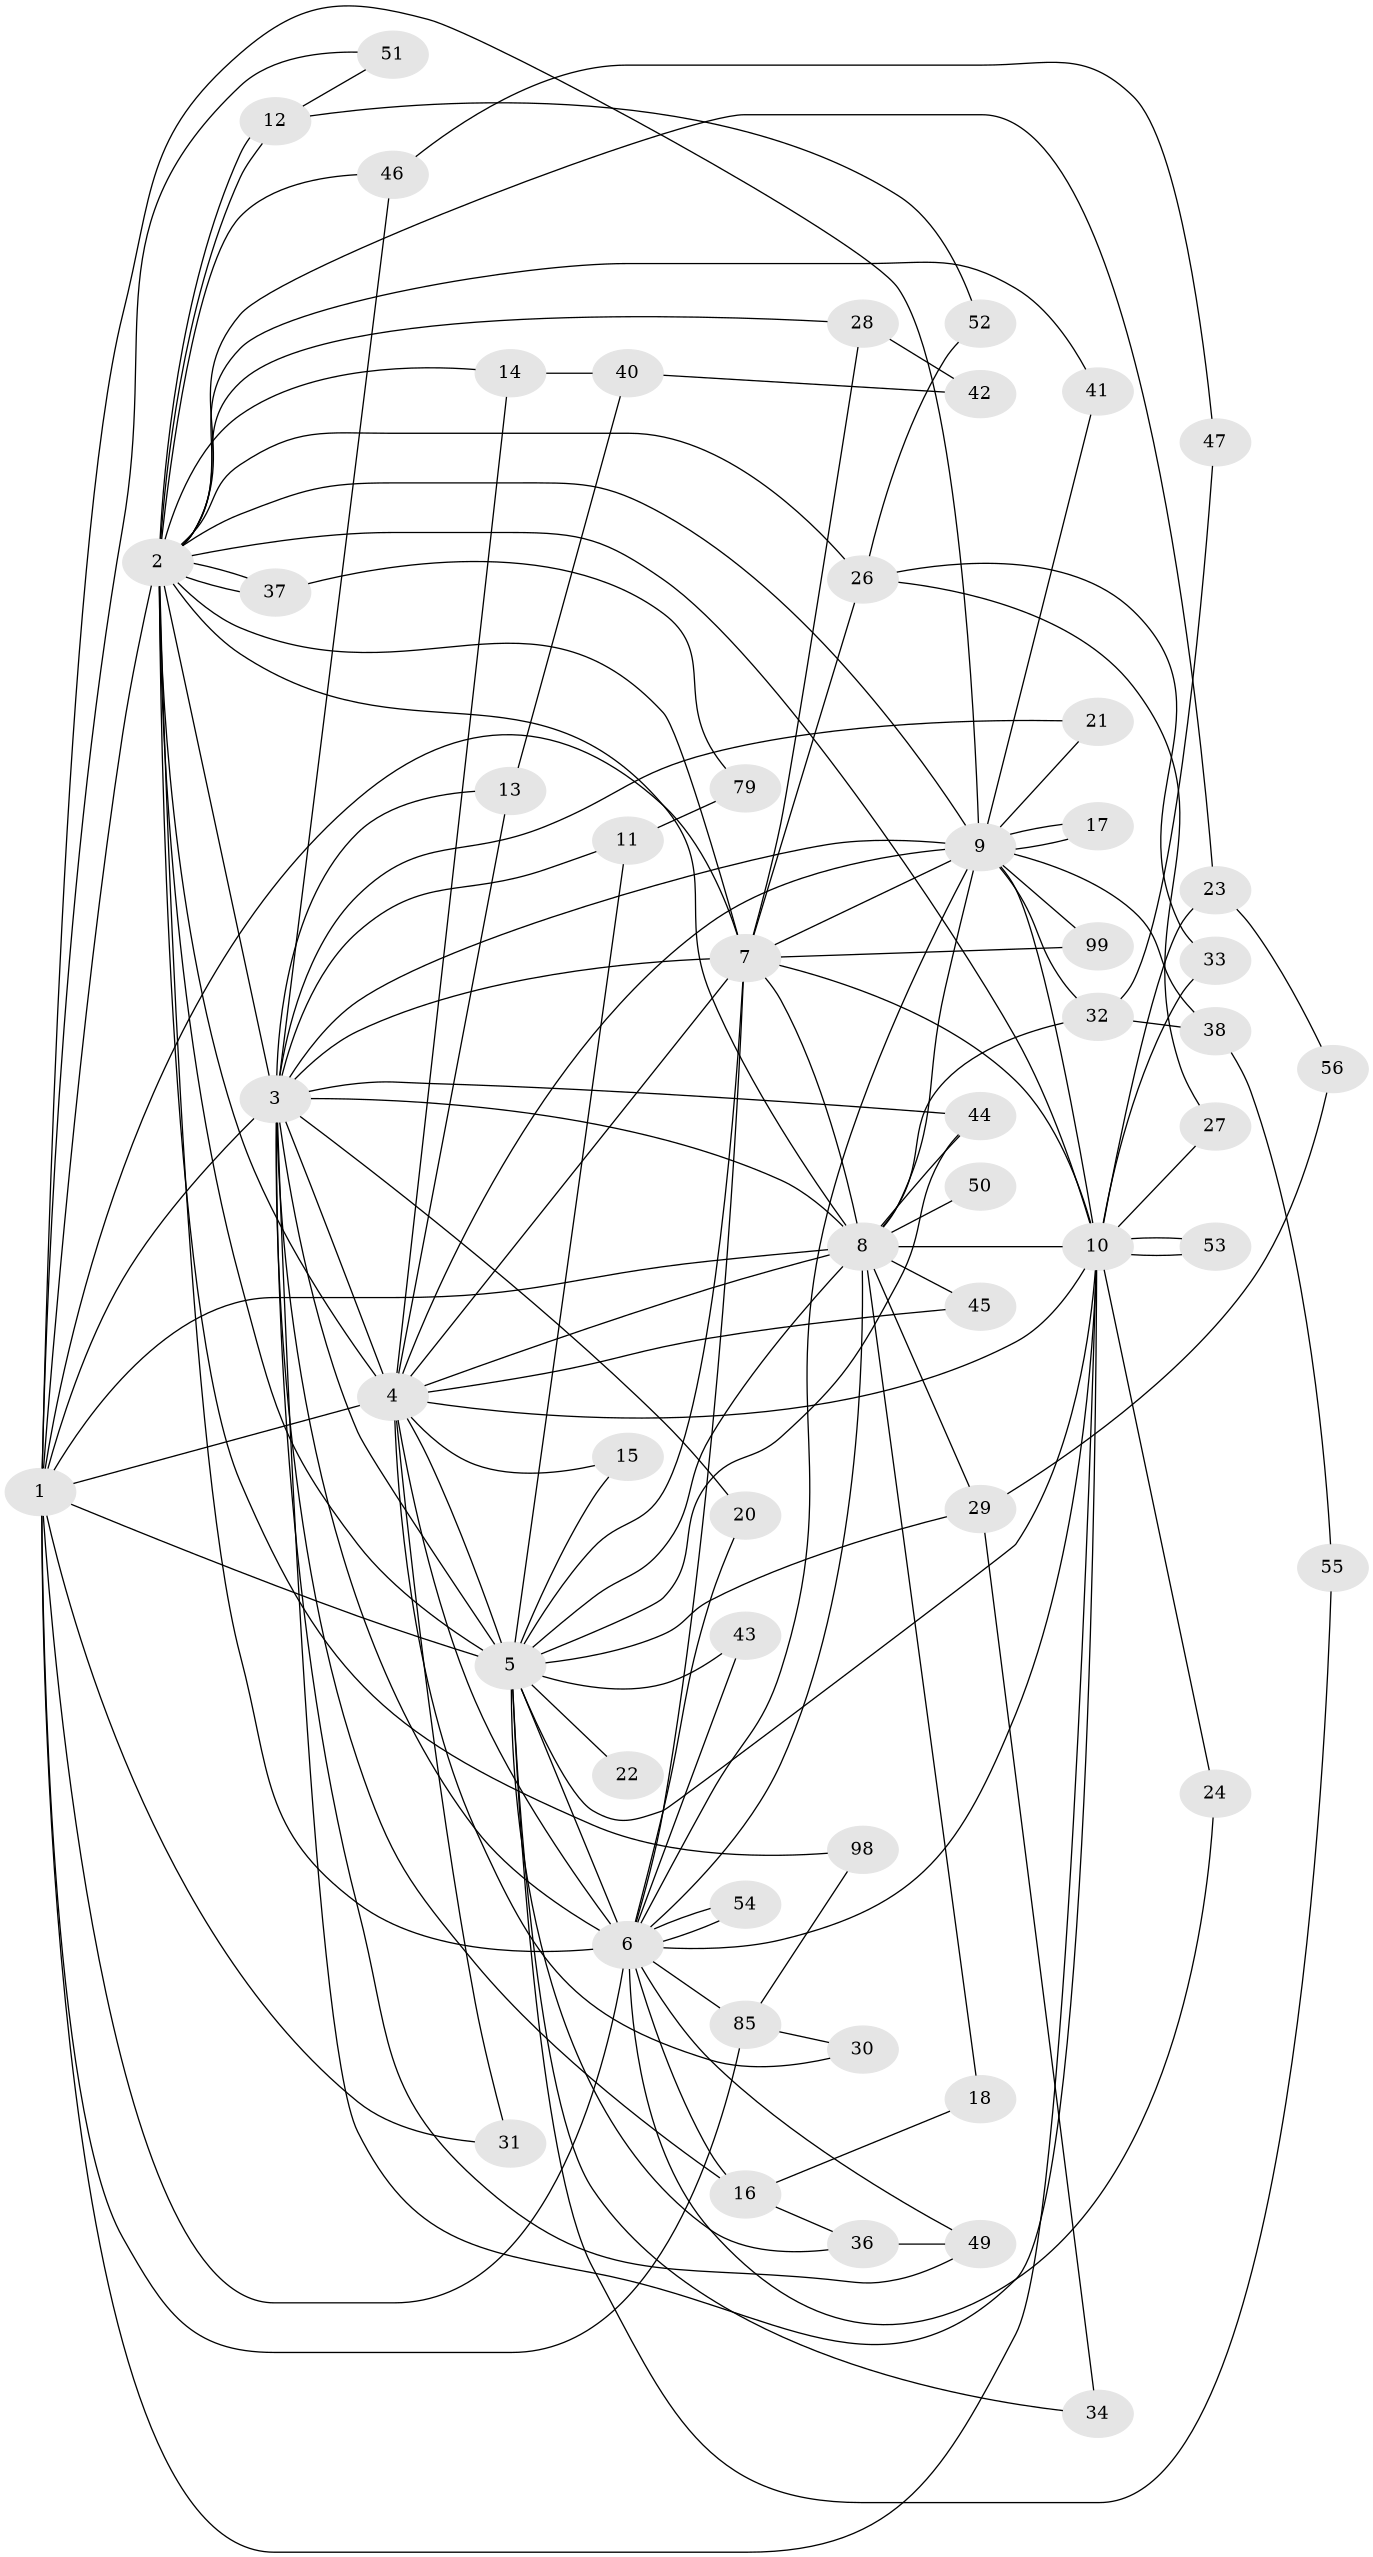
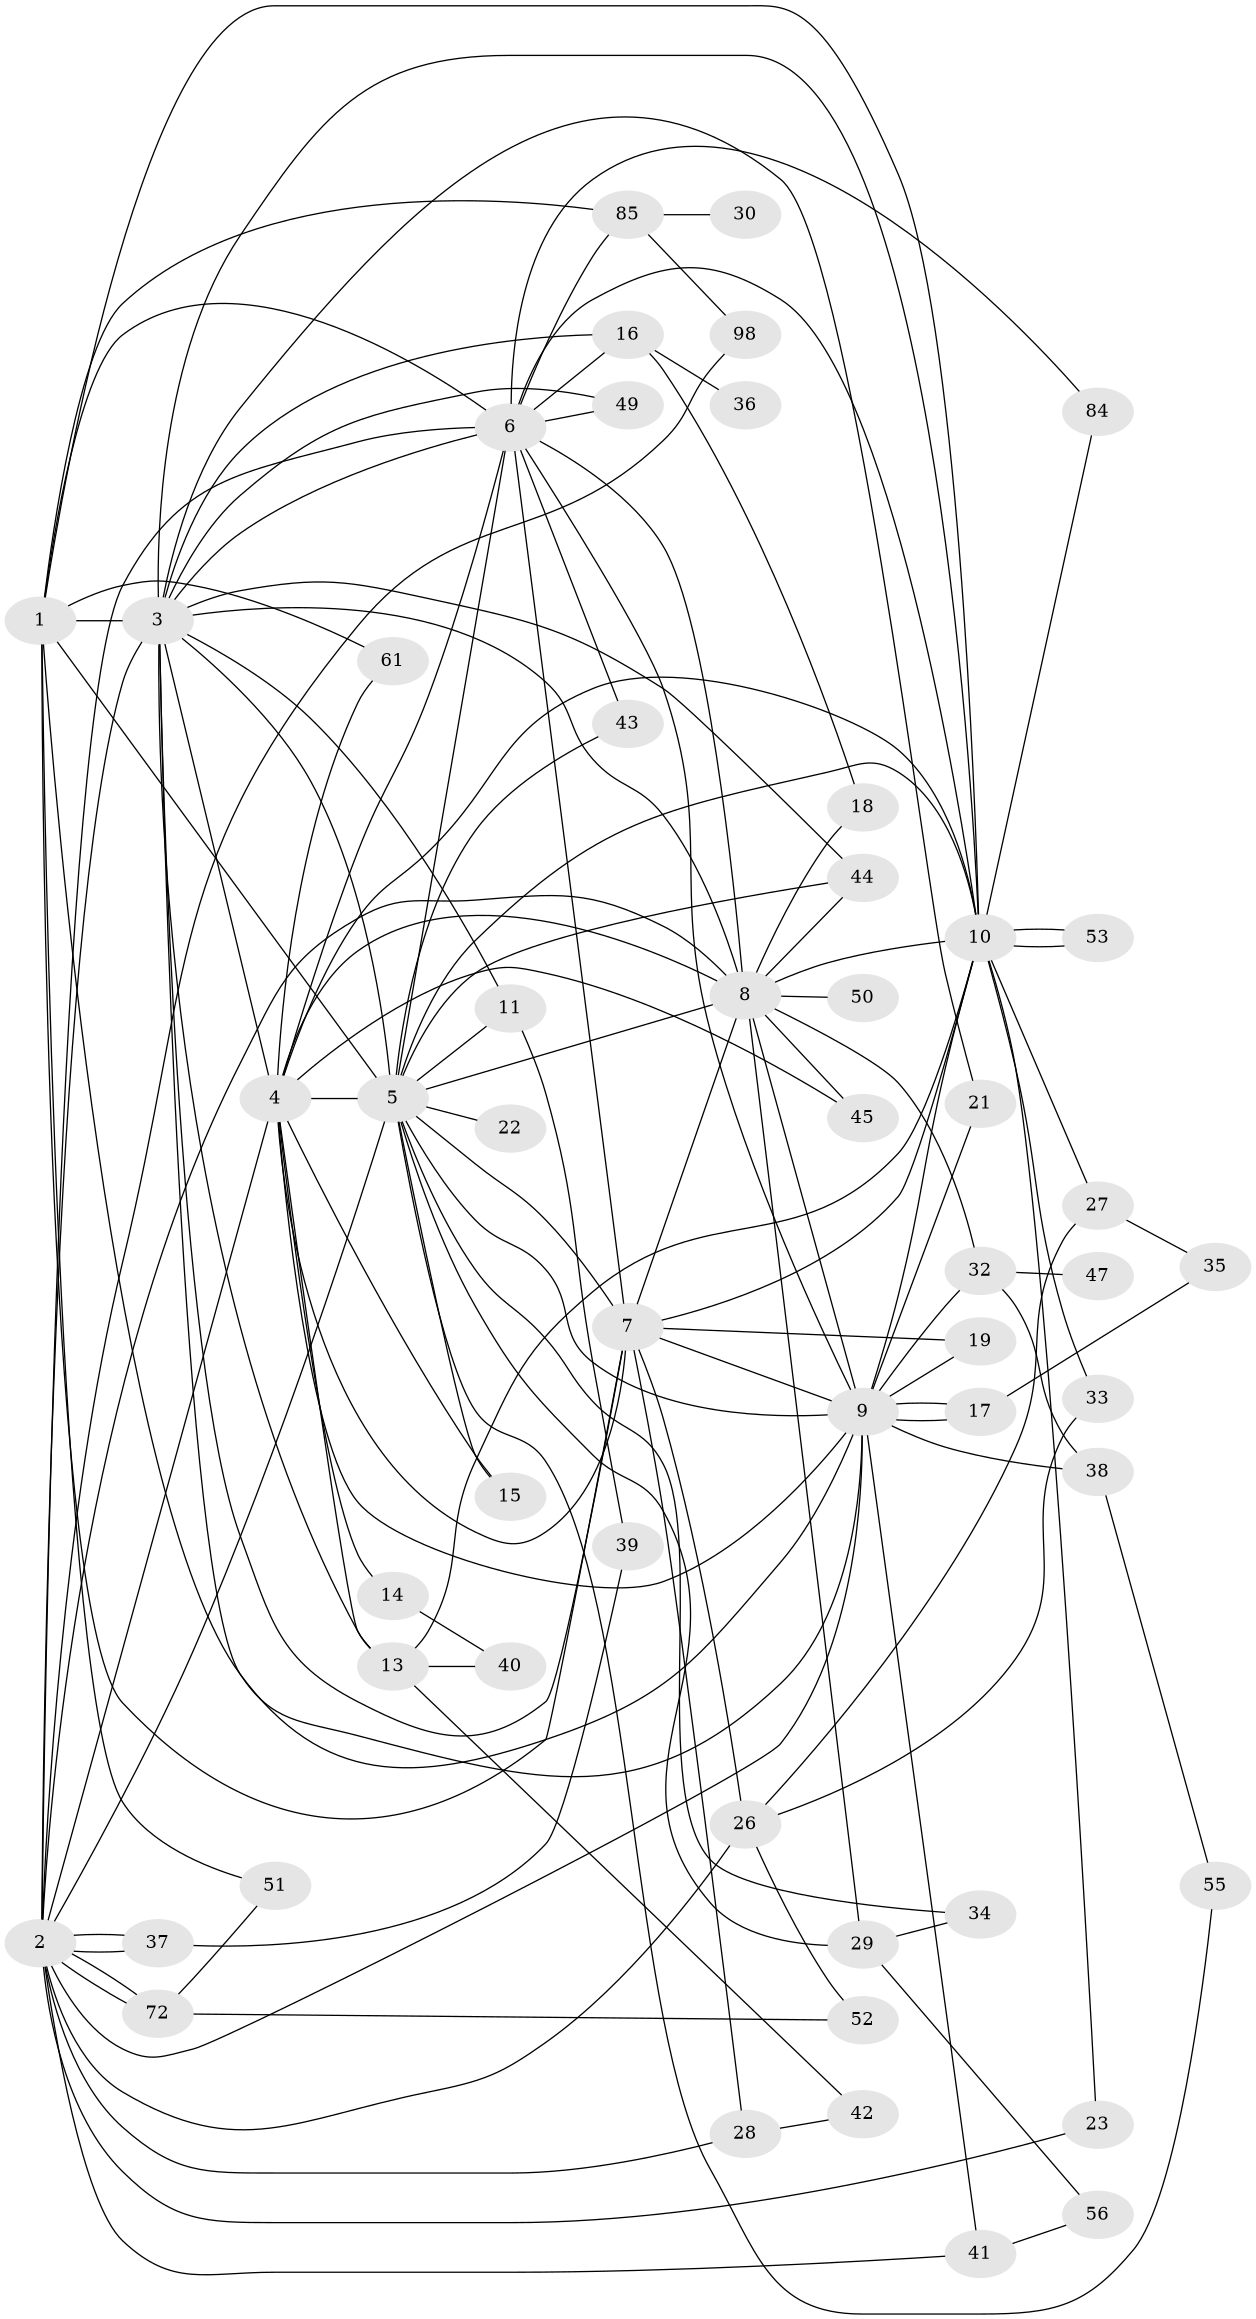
node "12": label "12" -> "72"
node "46": removed
edge "40" -- "42": now "13" -- "42"
edge "14" -- "2": removed
edge "2" -- "7": removed
edge "2" -- "10": now "13" -- "10"
node "79": label "79" -> "39"
node "99": label "99" -> "19"
edge "23" -- "56": now "41" -- "56"
edge "2" -- "1": removed
node "35": added
edge "8" -- "1": removed
edge "4" -- "1": removed
node "20": removed
node "24": label "24" -> "84"
edge "4" -- "30": removed
node "54": removed
edge "5" -- "36": now "5" -- "9"
node "31": label "31" -> "61"
edge "36" -- "49": removed
